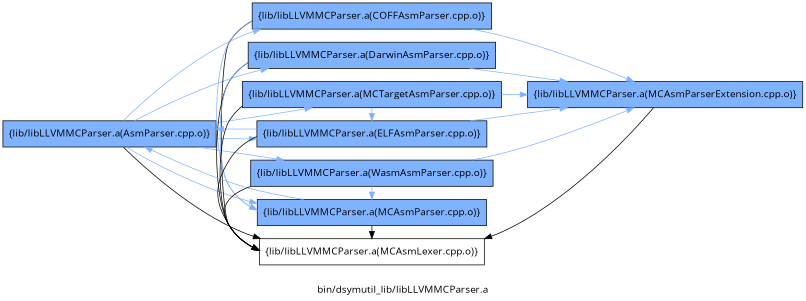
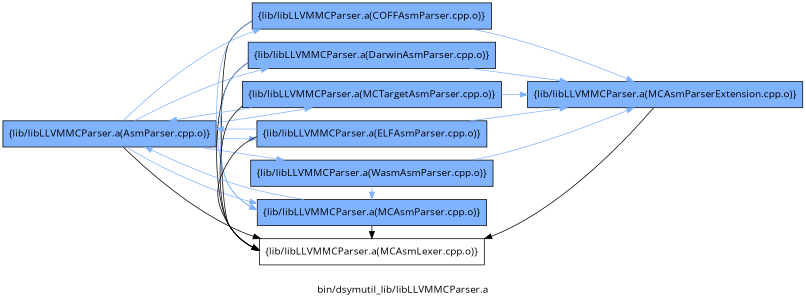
edge "{lib/libLLVMMCParser.a(MCTargetAsmParser.cpp.o)}" -> "{lib/libLLVMMCParser.a(ELFAsmParser.cpp.o)}": now "{lib/libLLVMMCParser.a(MCTargetAsmParser.cpp.o)}" -> "{lib/libLLVMMCParser.a(AsmParser.cpp.o)}"
edge "{lib/libLLVMMCParser.a(WasmAsmParser.cpp.o)}" -> "{lib/libLLVMMCParser.a(MCAsmLexer.cpp.o)}": removed
